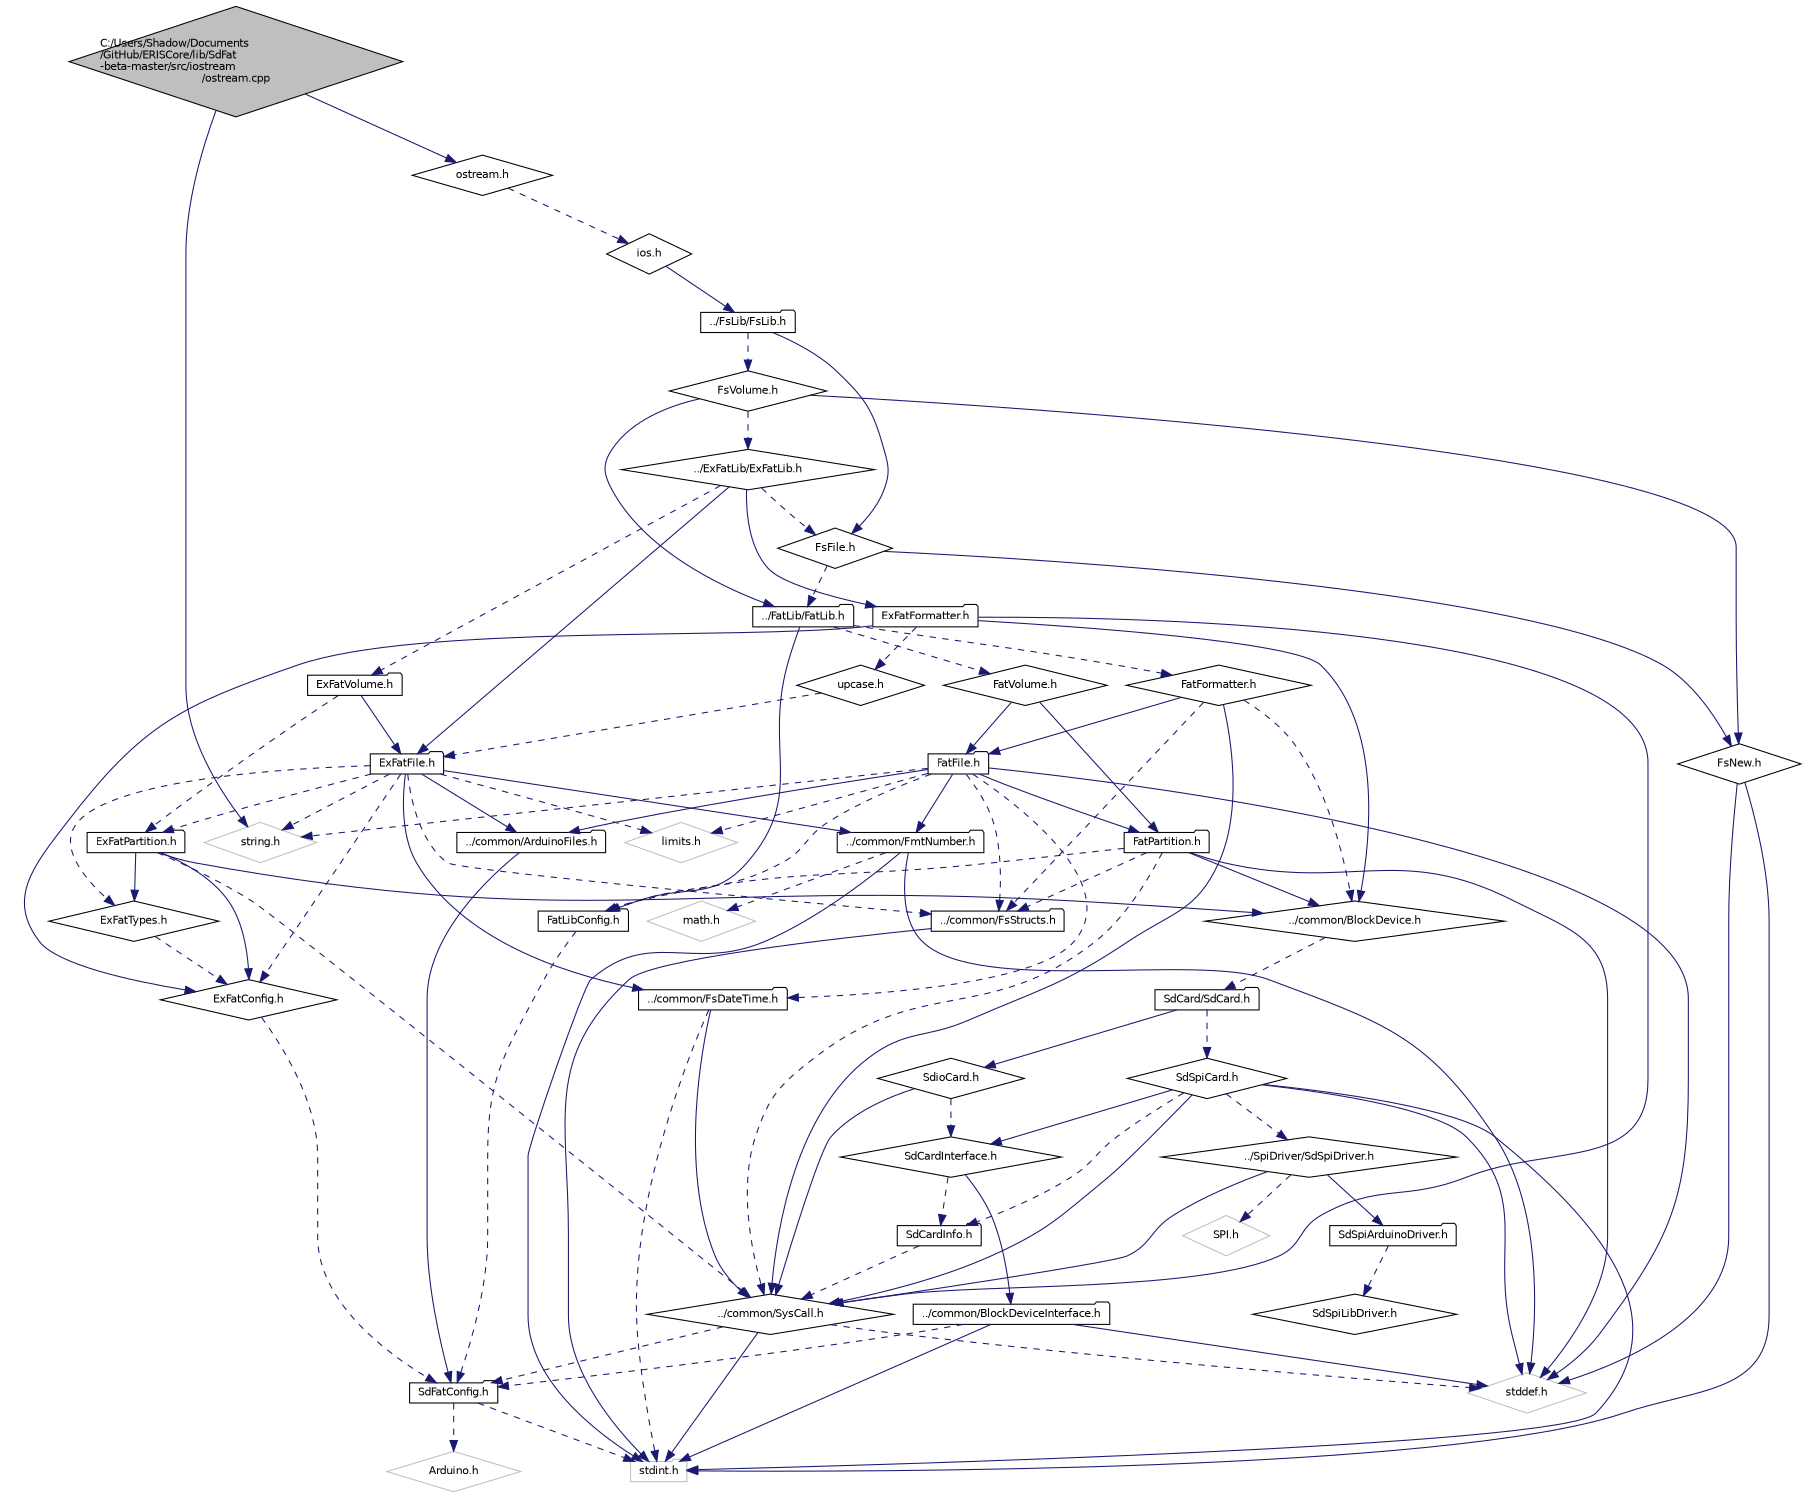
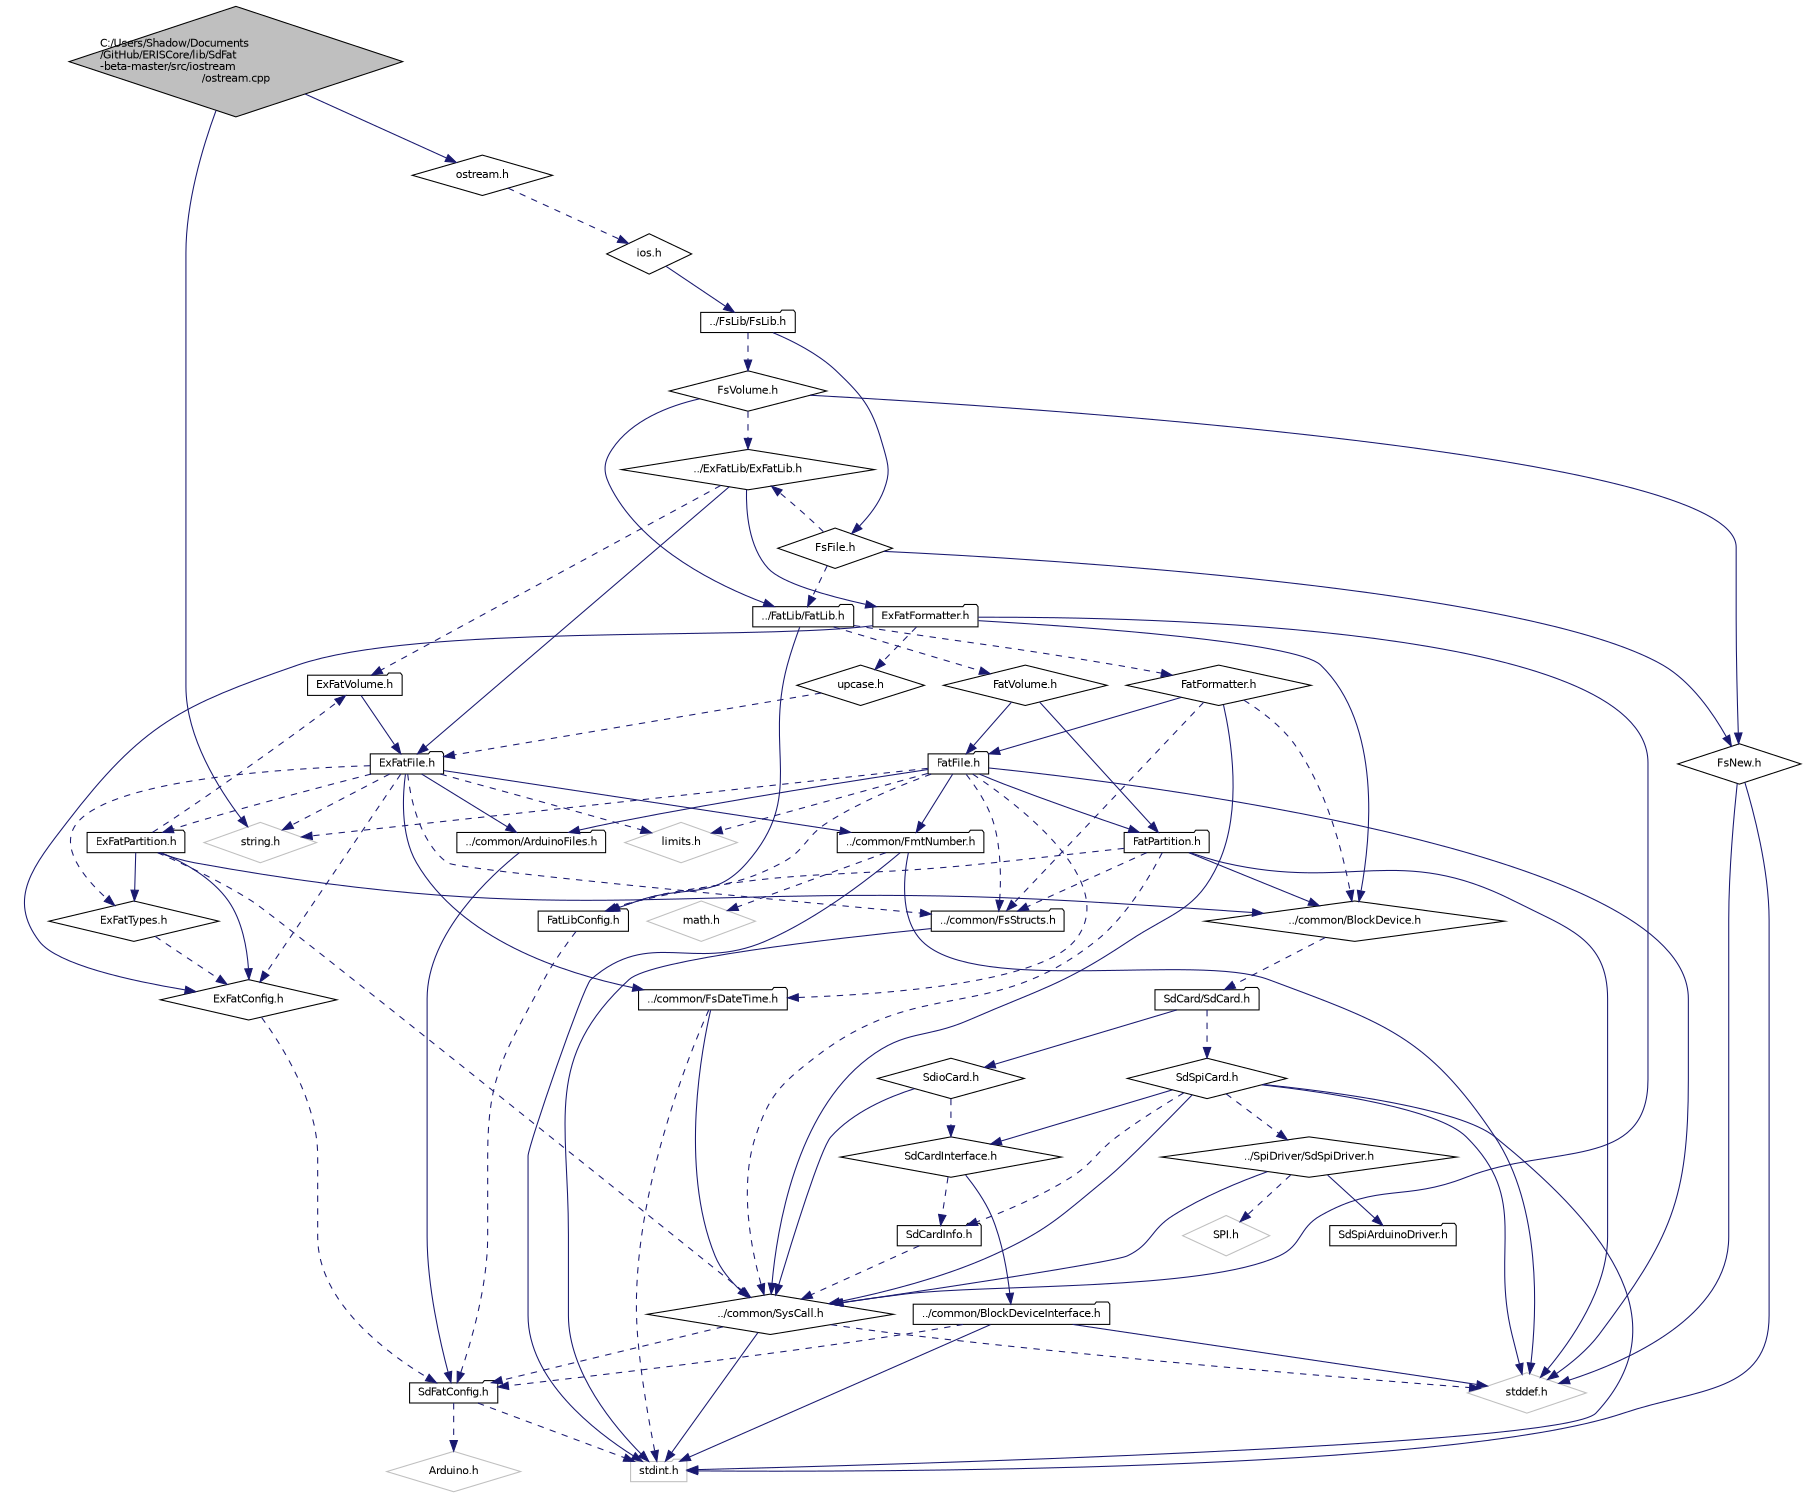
edge "../ExFatLib/ExFatLib.h" -> "FsFile.h": reversed
edge "ExFatVolume.h" -> "ExFatPartition.h": reversed
node "SdSpiLibDriver.h": removed
